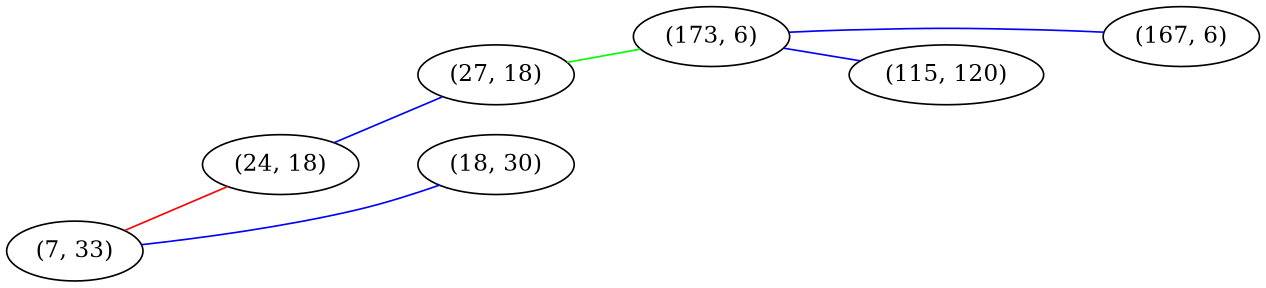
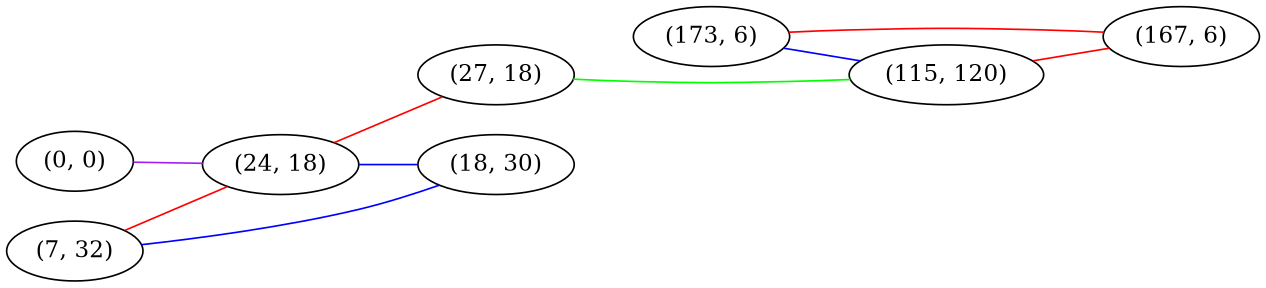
edge "(173, 6)" -- "(167, 6)": color blue -> red
edge "(167, 6)" -- "(115, 120)": added
edge "(173, 6)" -- "(27, 18)": now "(115, 120)" -- "(27, 18)"
edge "(27, 18)" -- "(24, 18)": color blue -> red
node "(0, 0)": added
edge "(24, 18)" -- "(18, 30)": added
node "(7, 33)": label "(7, 33)" -> "(7, 32)"
